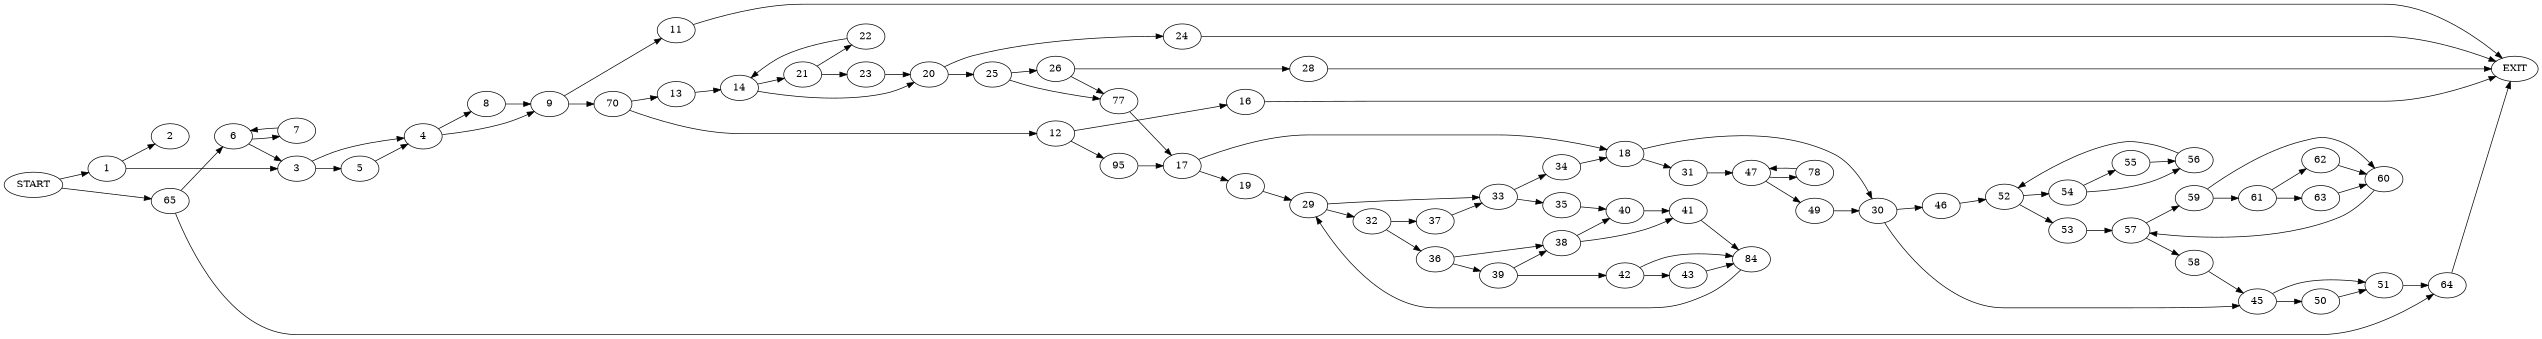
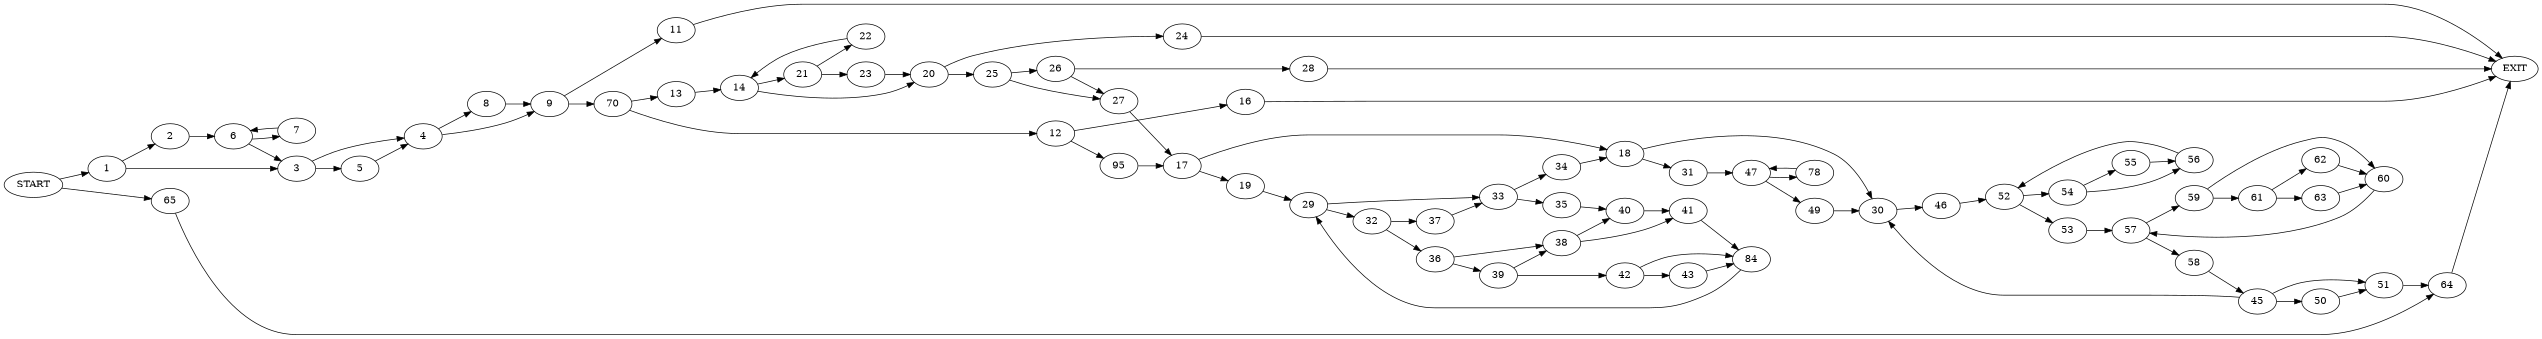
node "77": label "77" -> "27"
edge "65" -> "6": now "2" -> "6"
edge "30" -> "45": reversed
